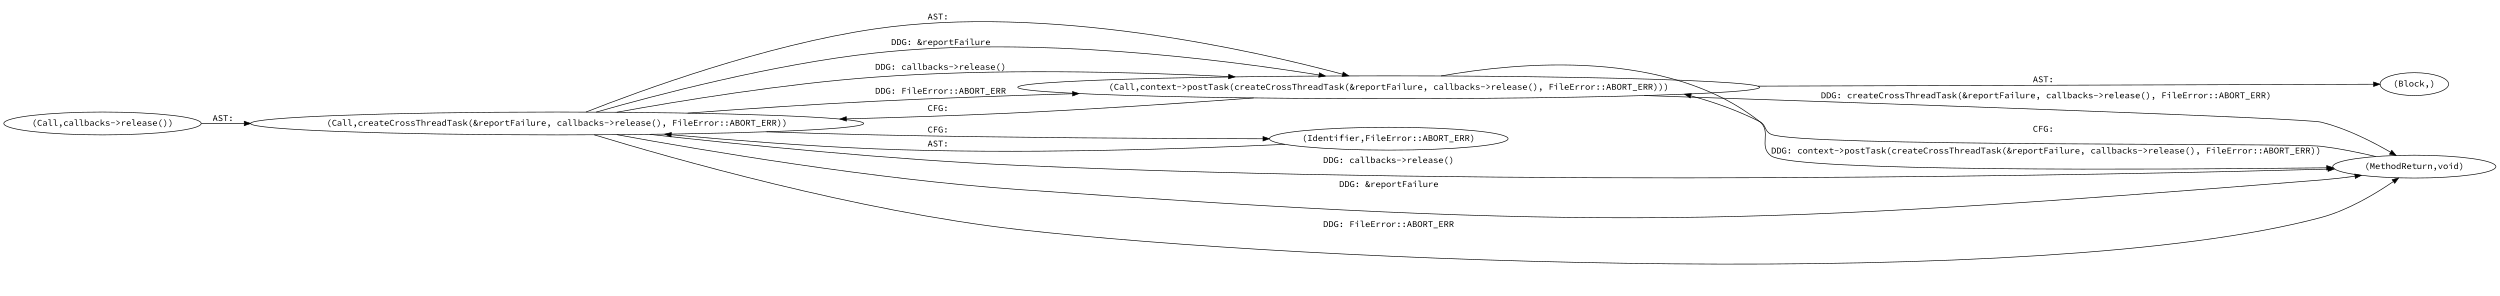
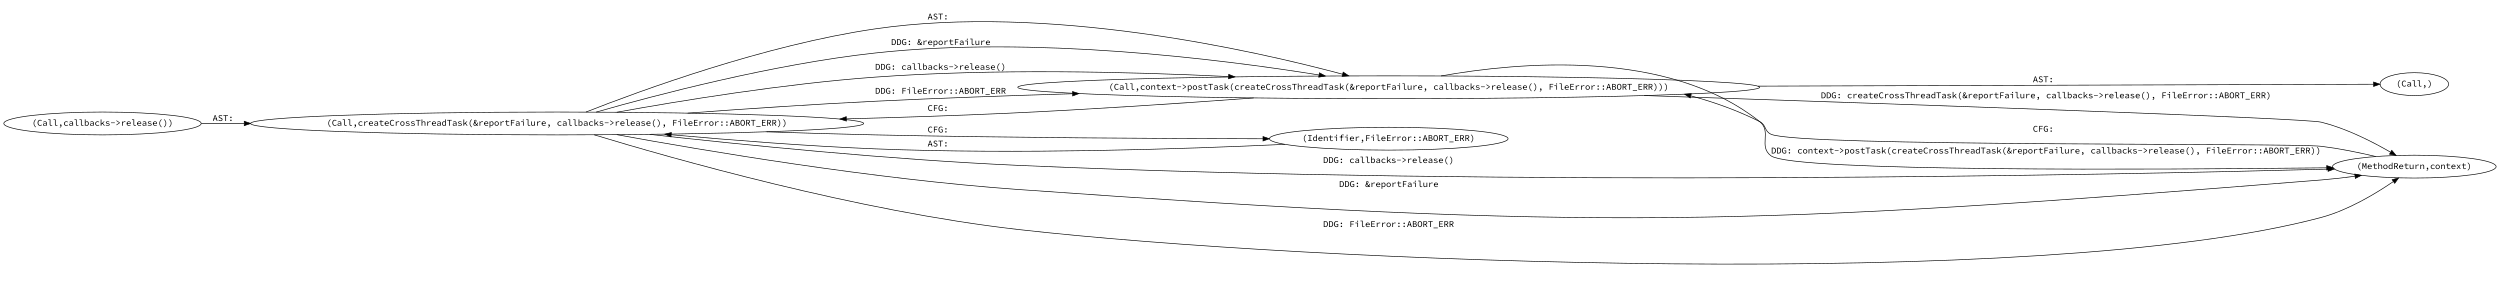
node "(Block,)": label "(Block,)" -> "(Call,)"
node "(MethodReturn,void)": label "(MethodReturn,void)" -> "(MethodReturn,context)"
